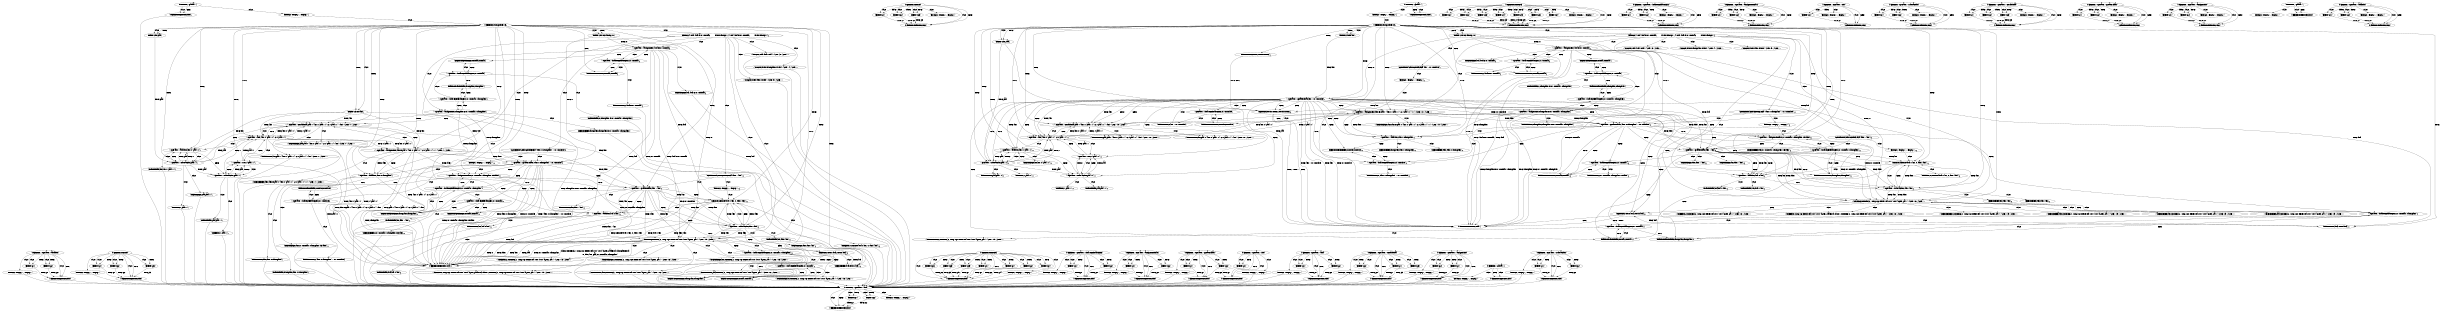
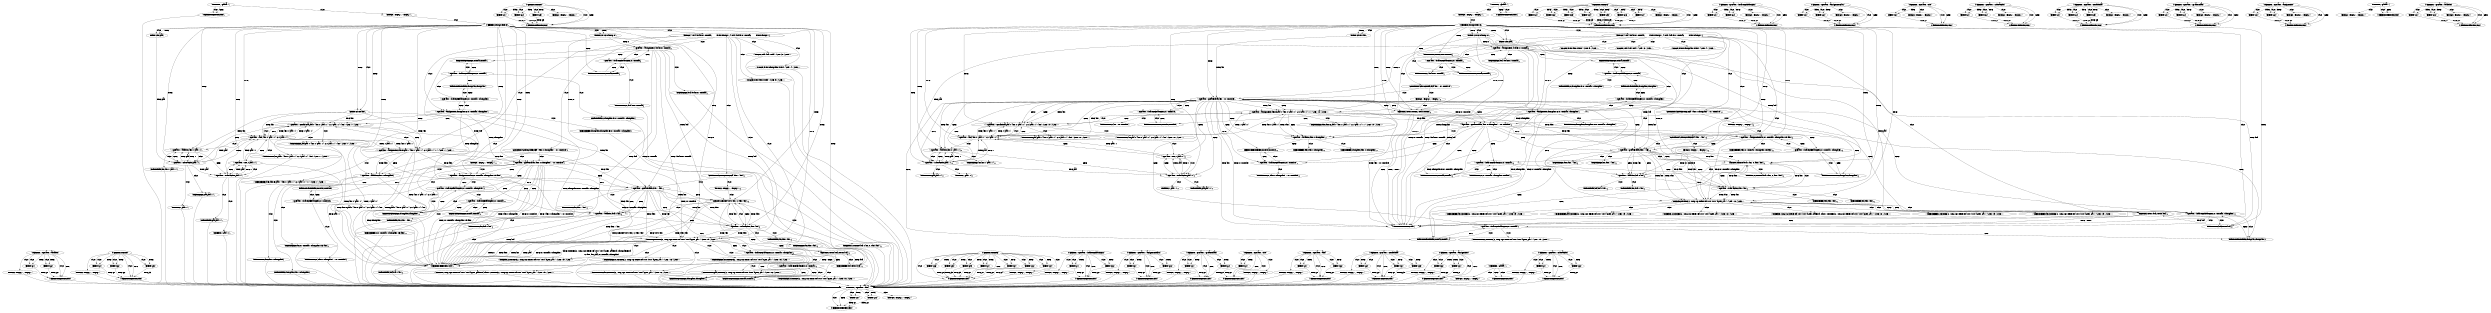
edge "(IDENTIFIER,NULL,return NULL;)" -> "(RETURN,return NULL;,return NULL;)": label "DDG: CFG" -> "DDG: NULL"
edge "(IDENTIFIER,n,len > n->nm_size)" -> "(<operator>.greaterThan,len > n->nm_size)": now "(CONTROL_STRUCTURE,IF,if (len > n->nm_size))" -> "(<operator>.greaterThan,len > n->nm_size)"
